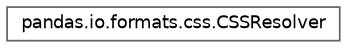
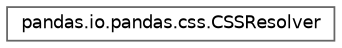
node "pandas.io.formats.css.CSSResolver": label "pandas.io.formats.css.CSSResolver" -> "pandas.io.pandas.css.CSSResolver"
